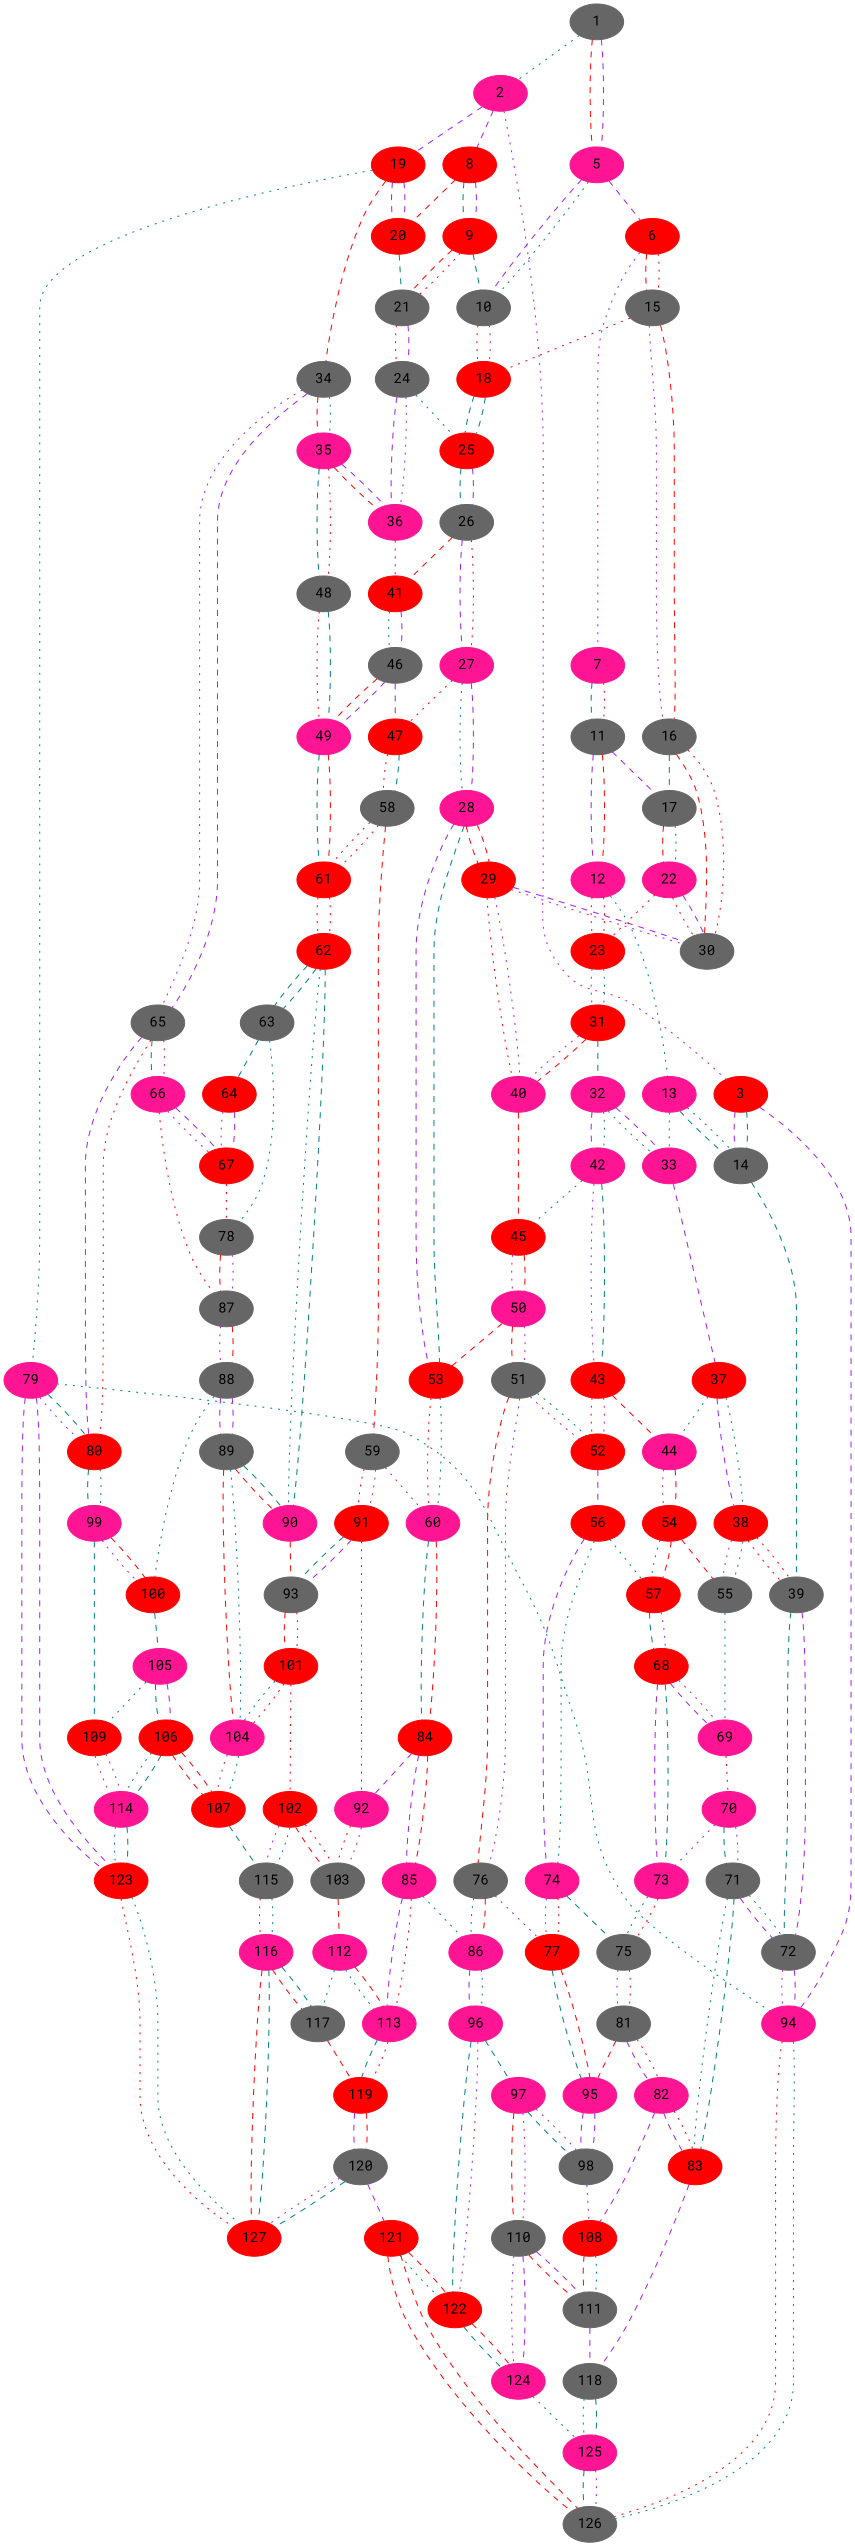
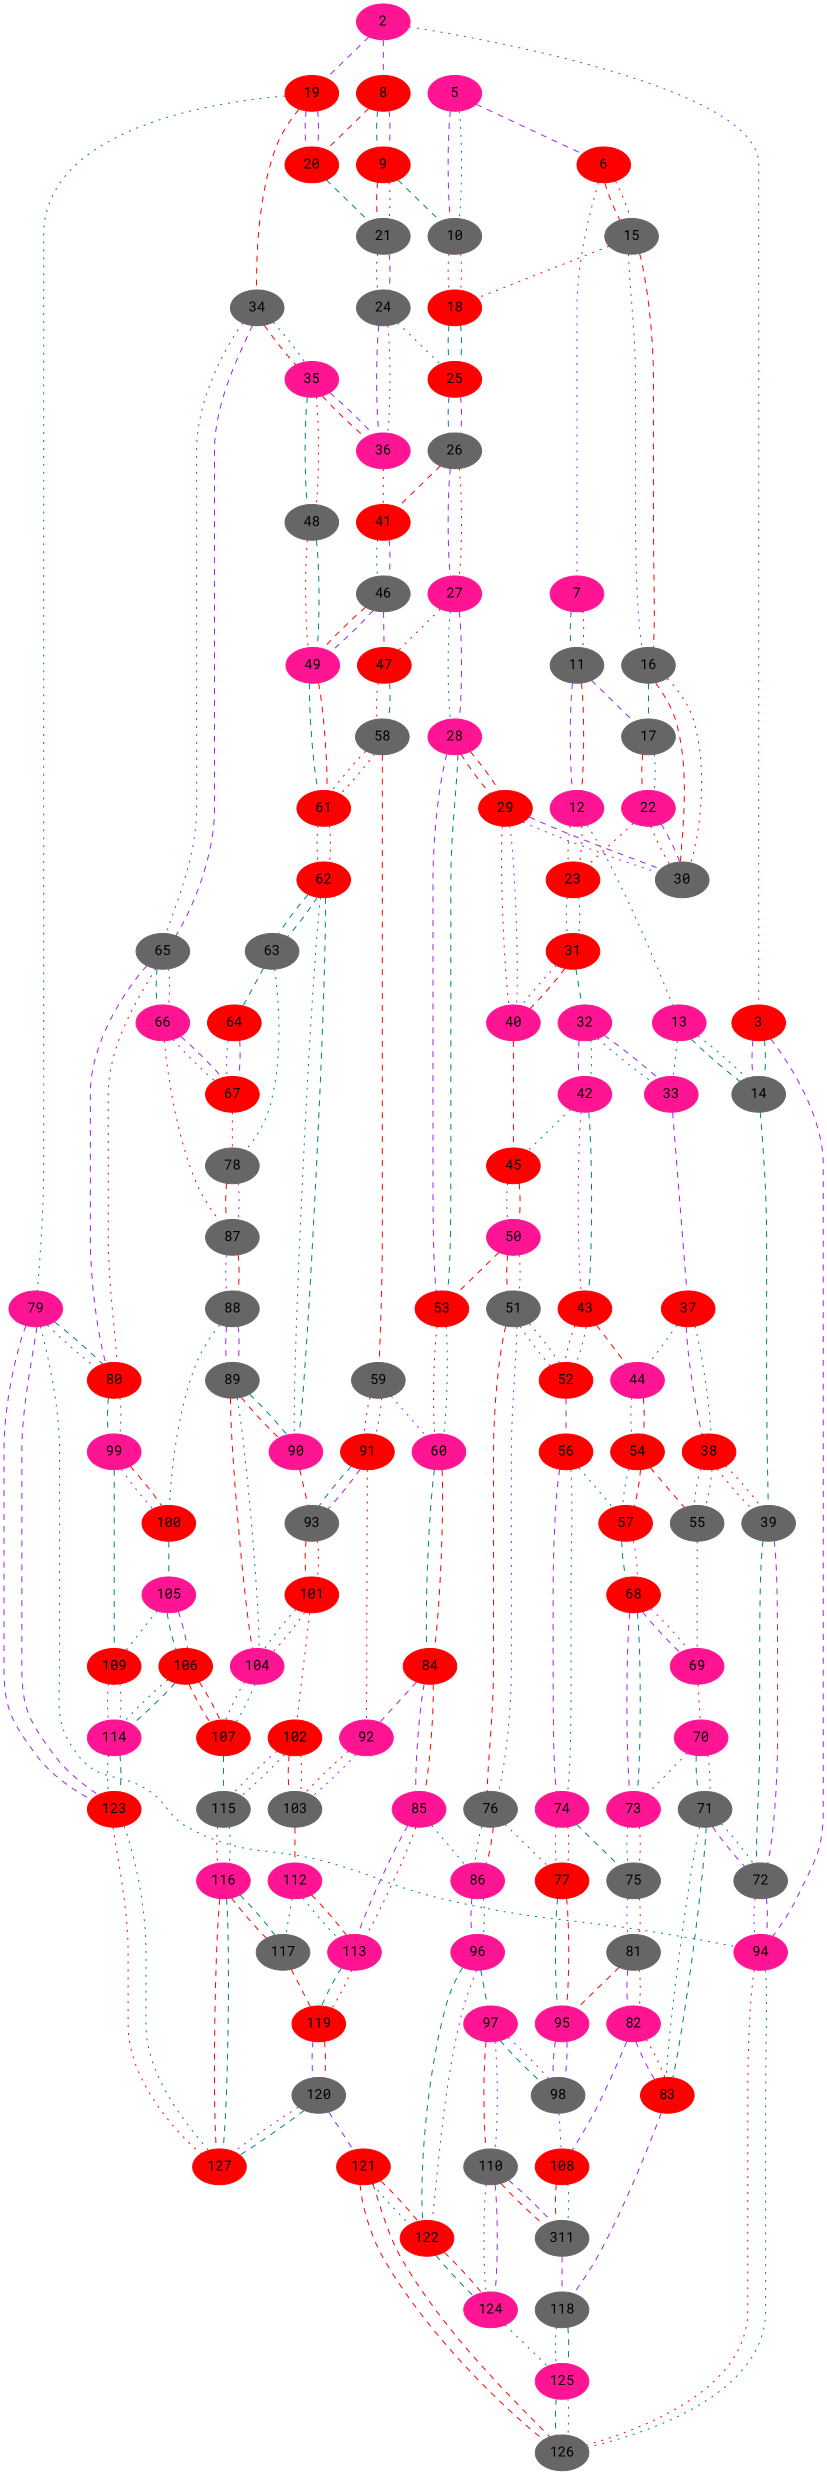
node "1": removed
node "111": label "111" -> "311"
